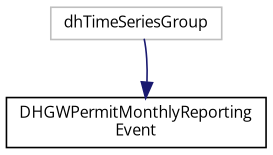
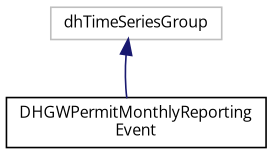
edge "dhTimeSeriesGroup" -> "DHGWPermitMonthlyReporting Event": reversed
